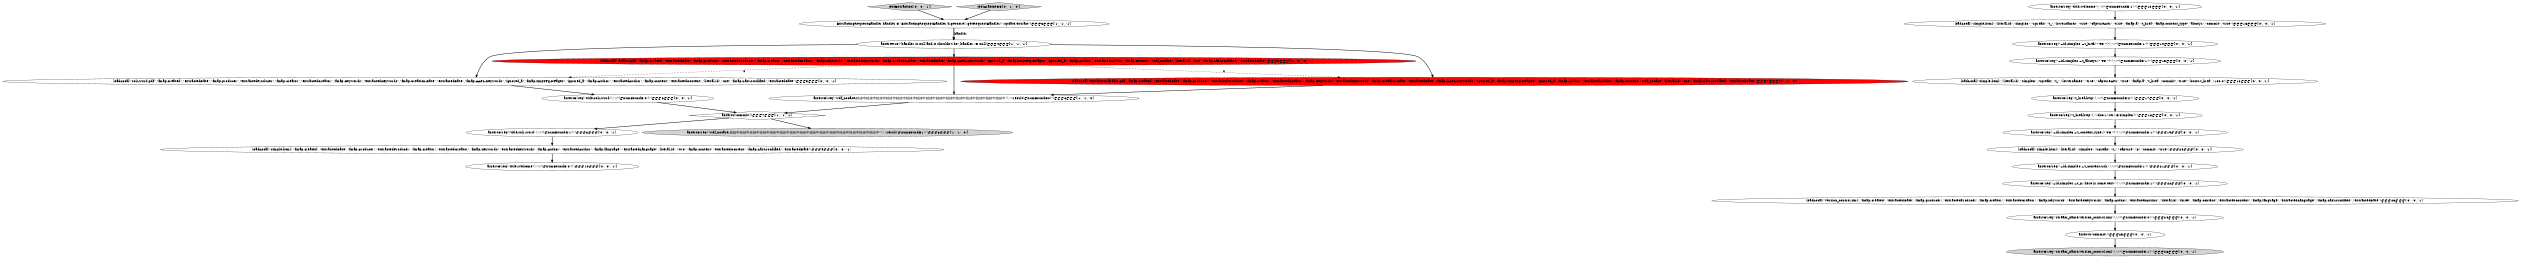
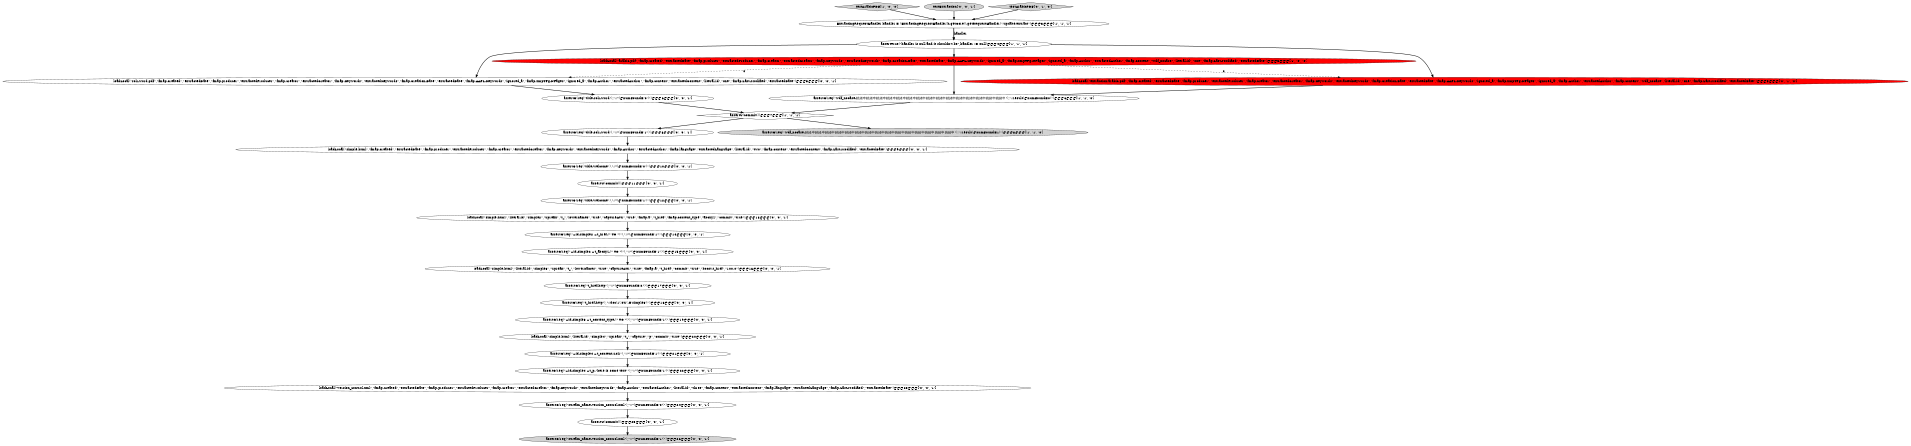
node "testArabicPDF['1', '0', '0']": added
node "testExtraction['0', '0', '1']": shape diamond -> ellipse
node "assertU(commit())@@@11@@@['0', '0', '1']": added
